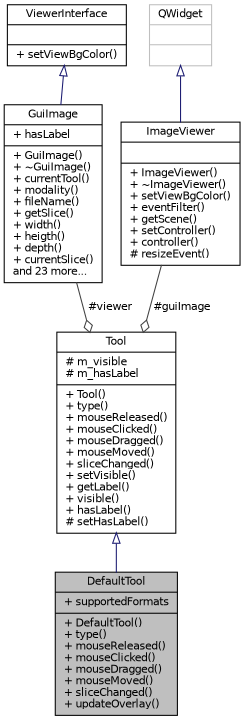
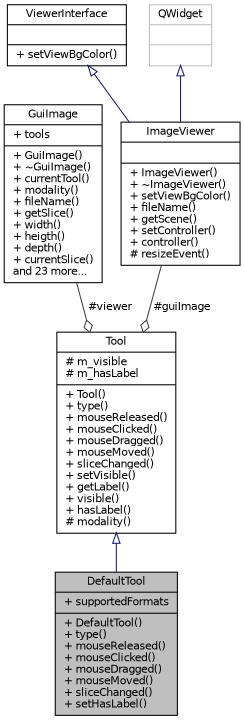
edge "GuiImage" -> "ViewerInterface": now "ImageViewer" -> "ViewerInterface"
node "GuiImage": text "+ hasLabel" -> "+ tools"
node "ImageViewer": text "+ eventFilter()" -> "+ fileName()"
node "Tool": text "# setHasLabel()" -> "# modality()"
node "DefaultTool": text "+ updateOverlay()" -> "+ setHasLabel()"
